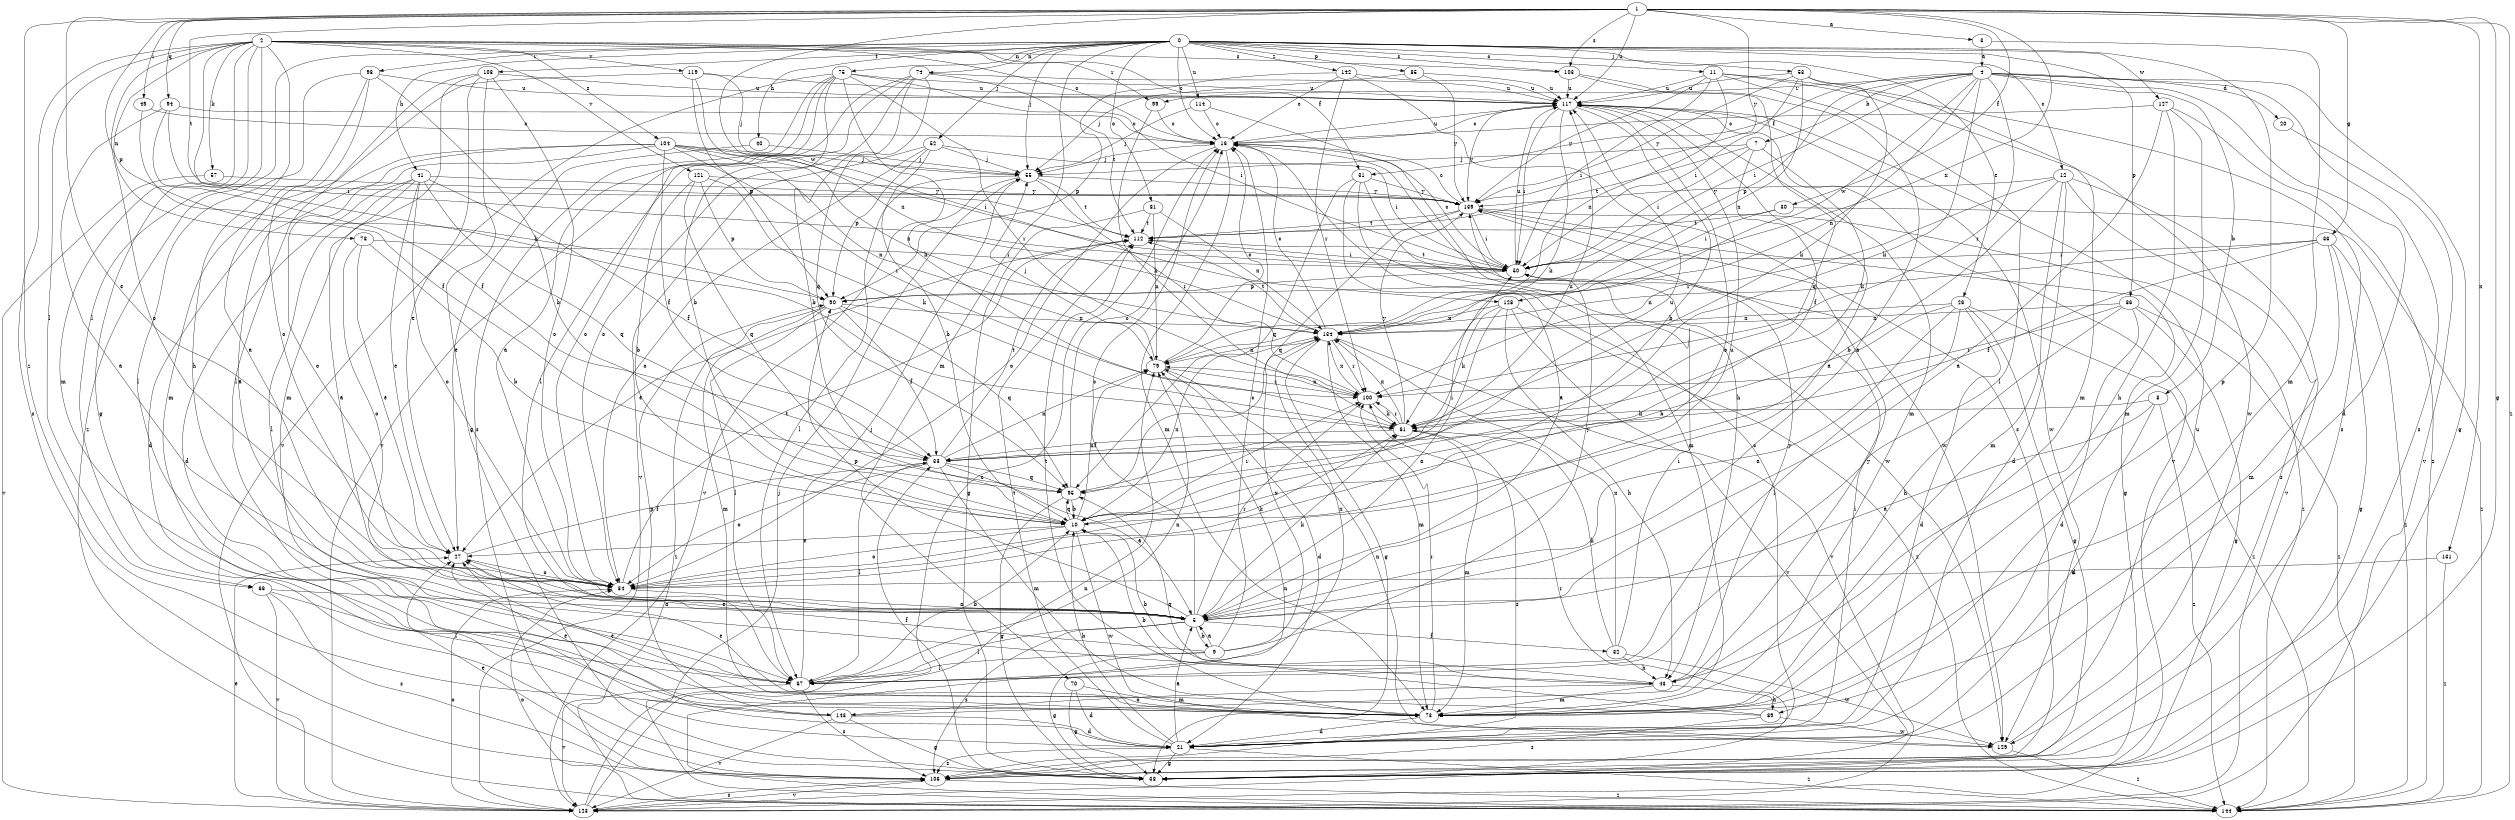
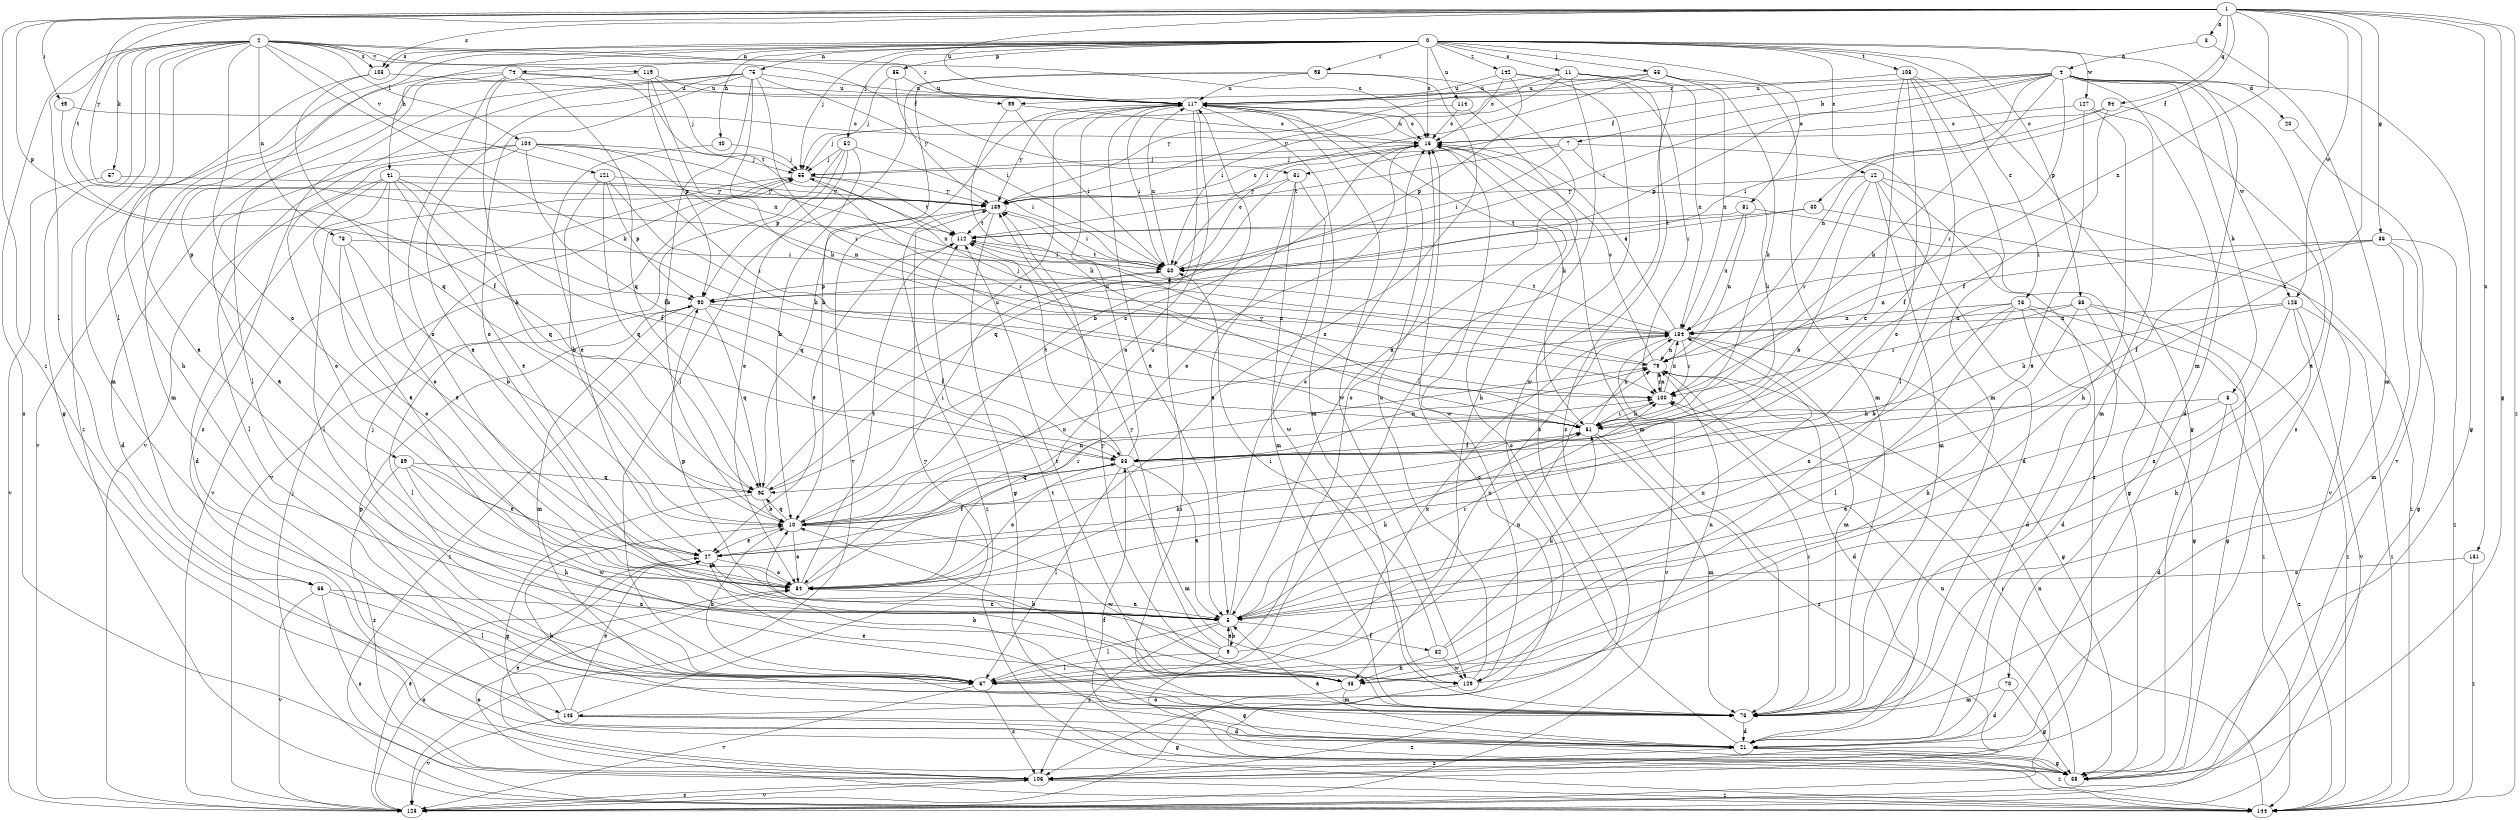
edge "2" -> "104": label "s" -> "l"
edge "104" -> "50": now "99" -> "50"
edge "127" -> "144": removed, label "z"
edge "43" -> "89": reversed
